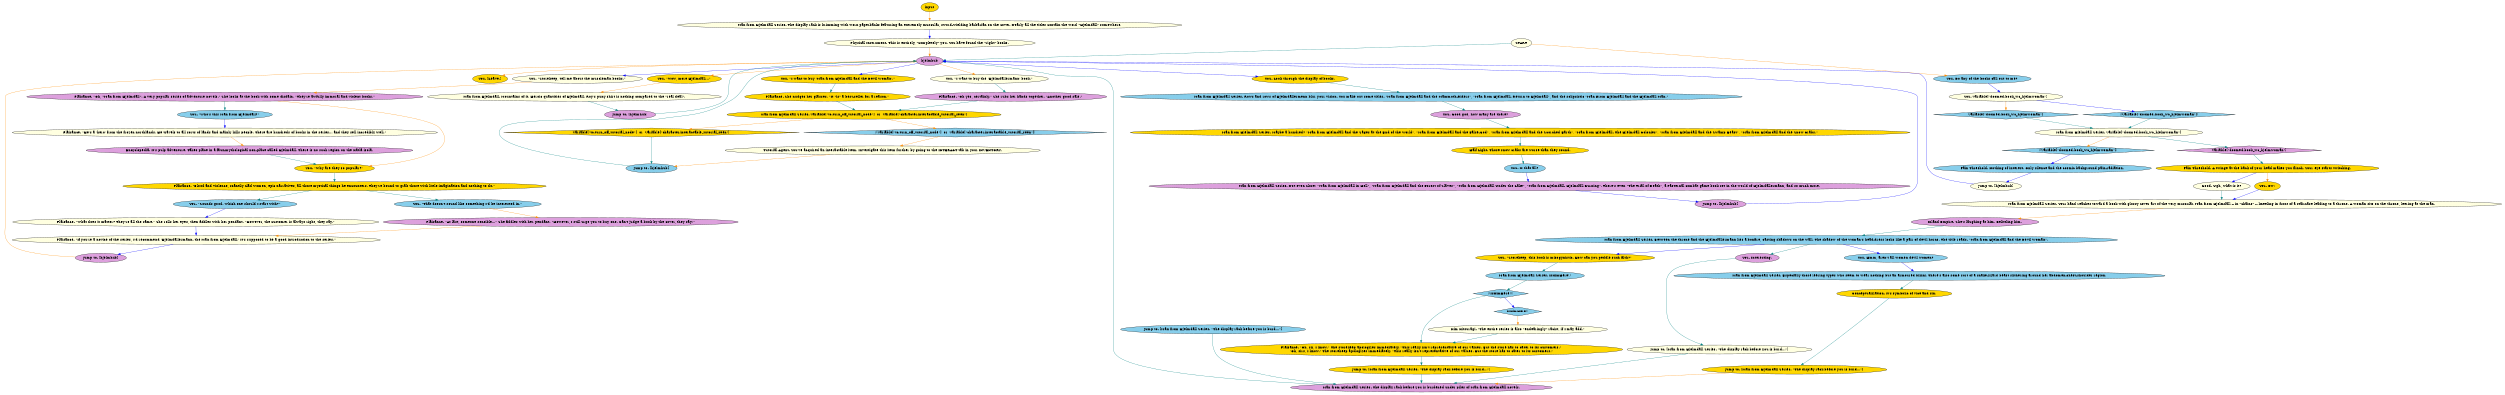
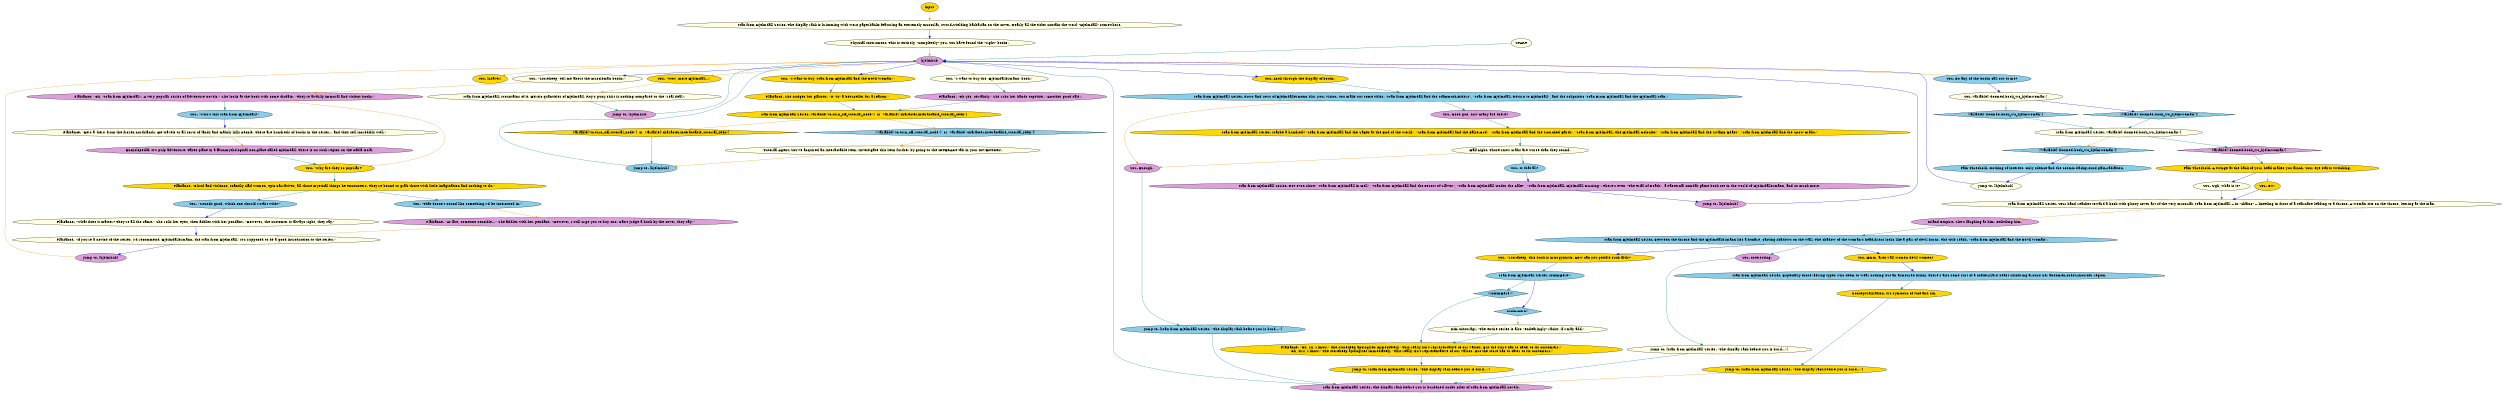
edge "START" -> "You: Do any of the books call out to me?": now "hjelmhub" -> "You: Do any of the books call out to me?"
node "Half Light: Those snow crabs are worse than they sound.": fillcolor gold -> lightyellow
node "You: Enough.": added
node "Good: Ugh, what is it?": label "Good: Ugh, what is it?" -> "You: Ugh, what is it?"
node "You: Hmm, aren't all women devil women?": fillcolor skyblue -> gold
edge "!(IsKimHere())" -> "IsKimHere()": now "Man from Hjelmdall Series: IsKimHere()" -> "IsKimHere()"
